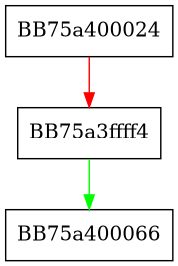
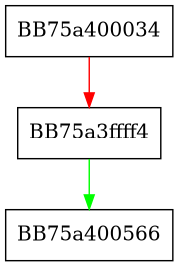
node "BB75a400024": label "BB75a400024" -> "BB75a400034"
node "BB75a400066": label "BB75a400066" -> "BB75a400566"
